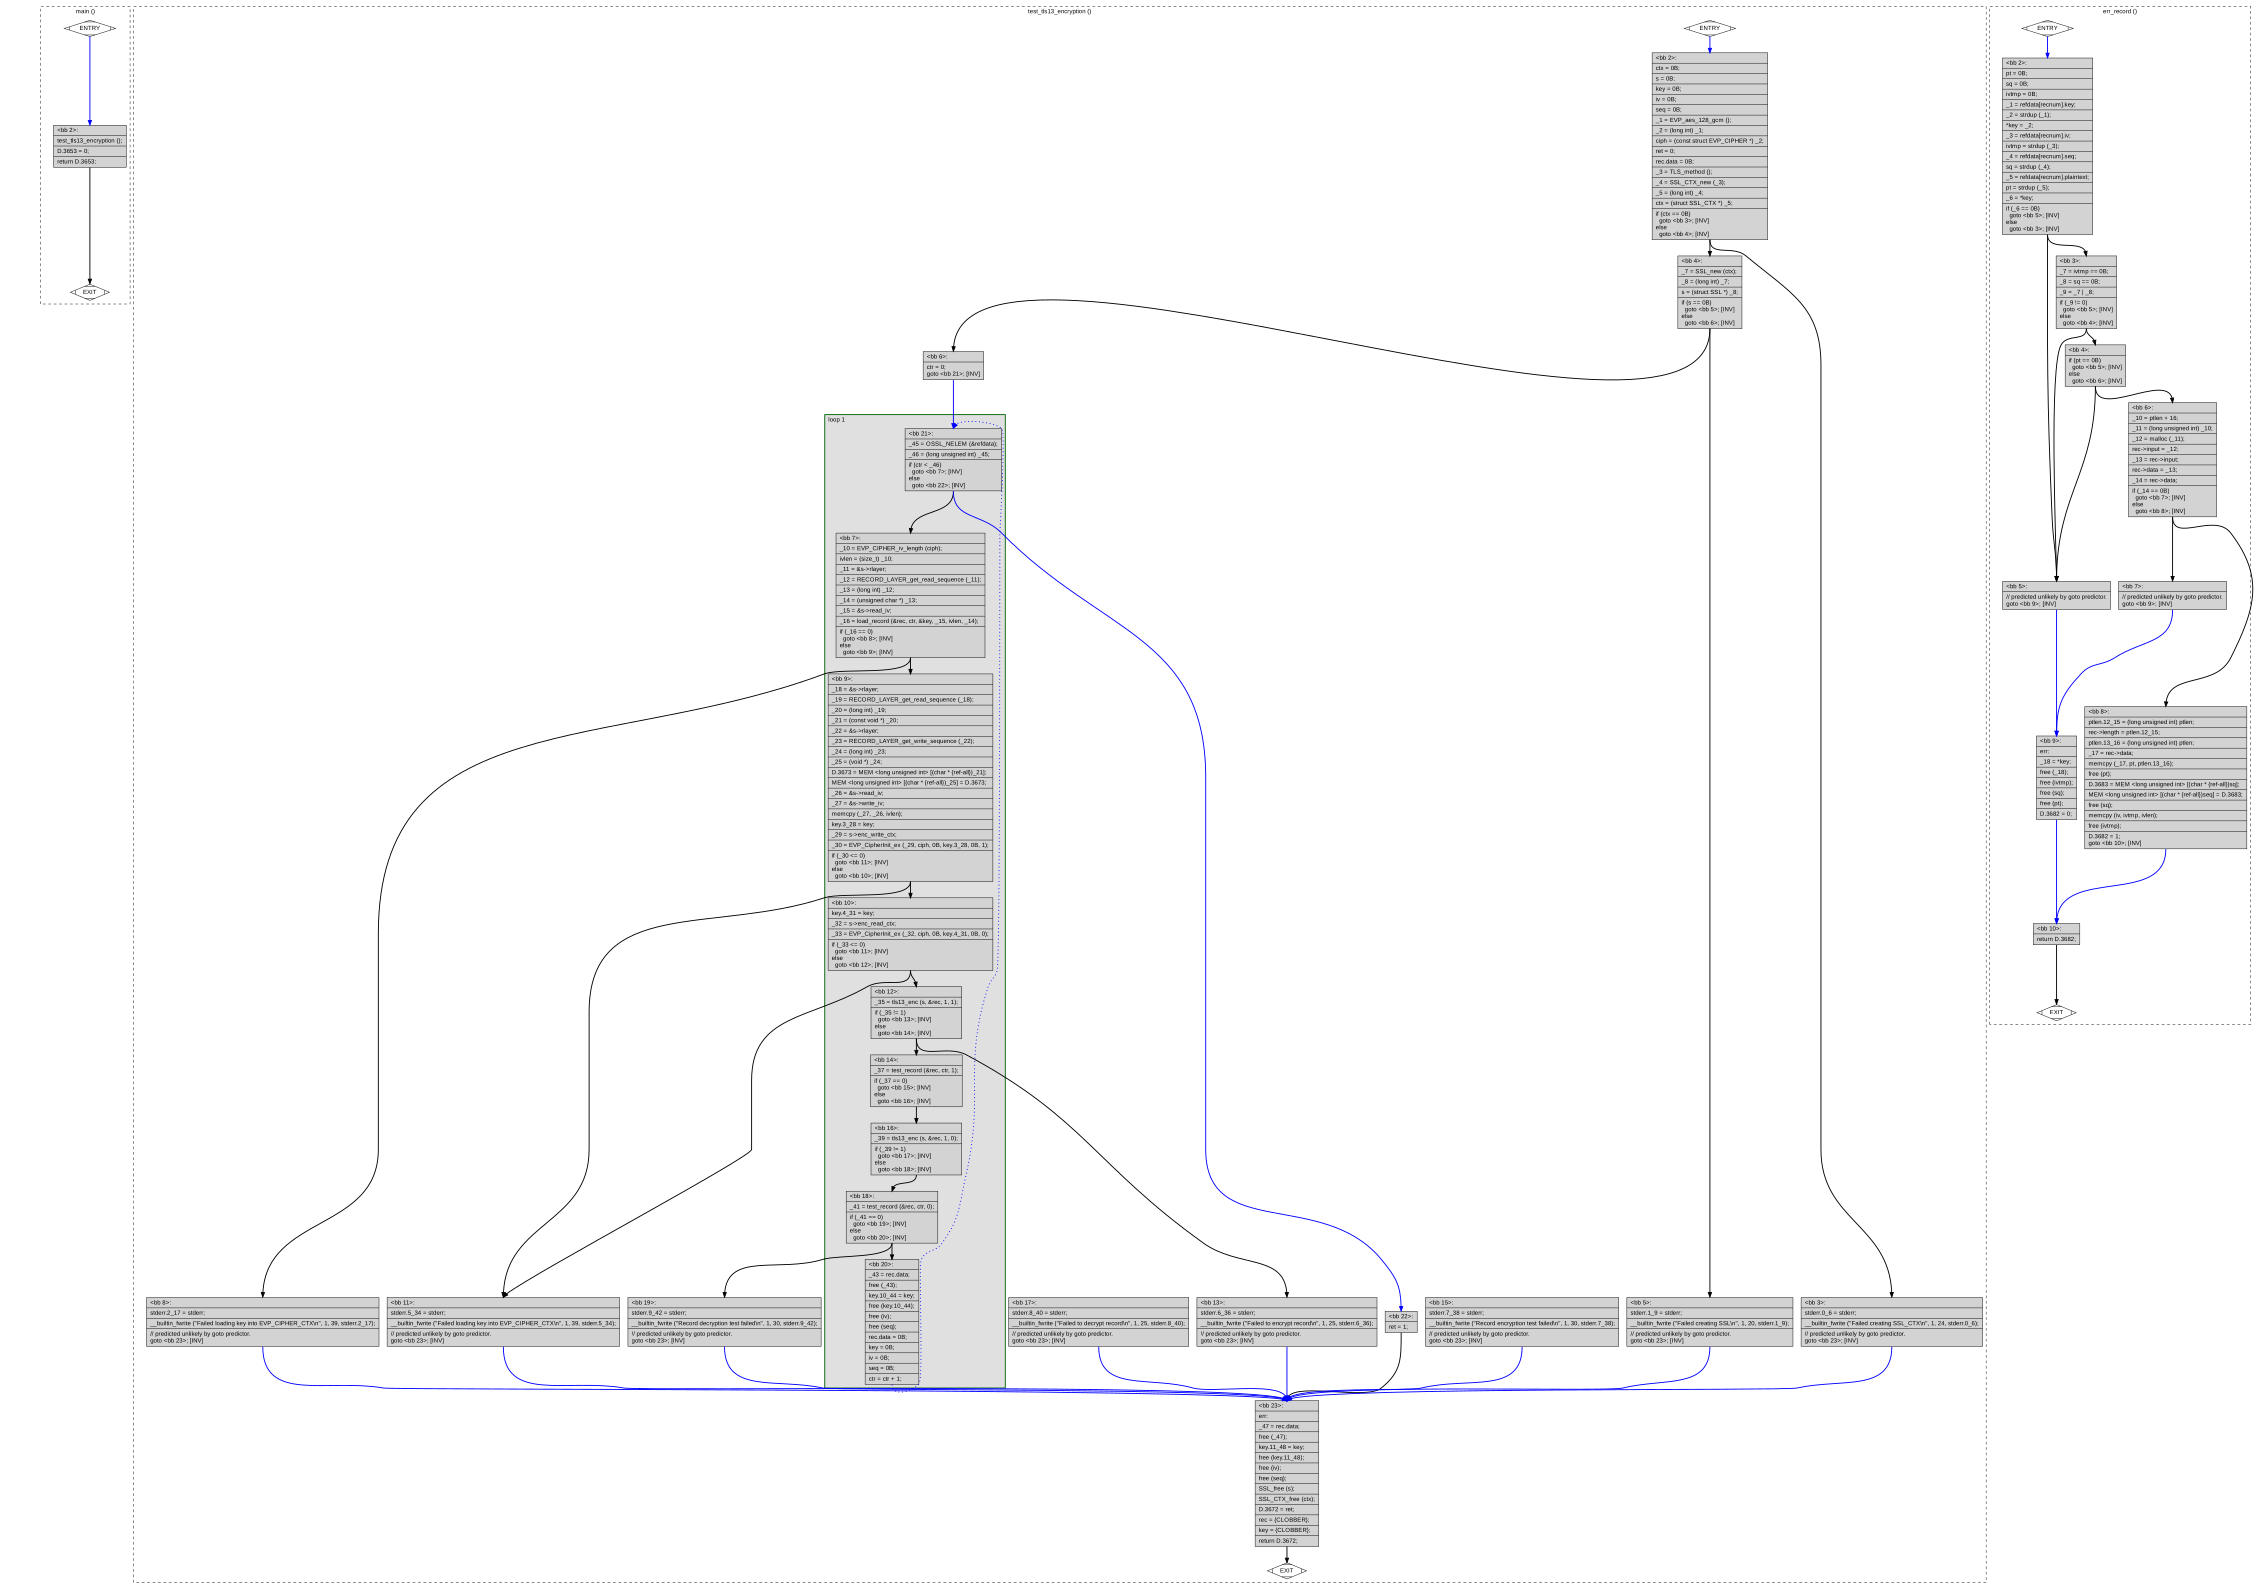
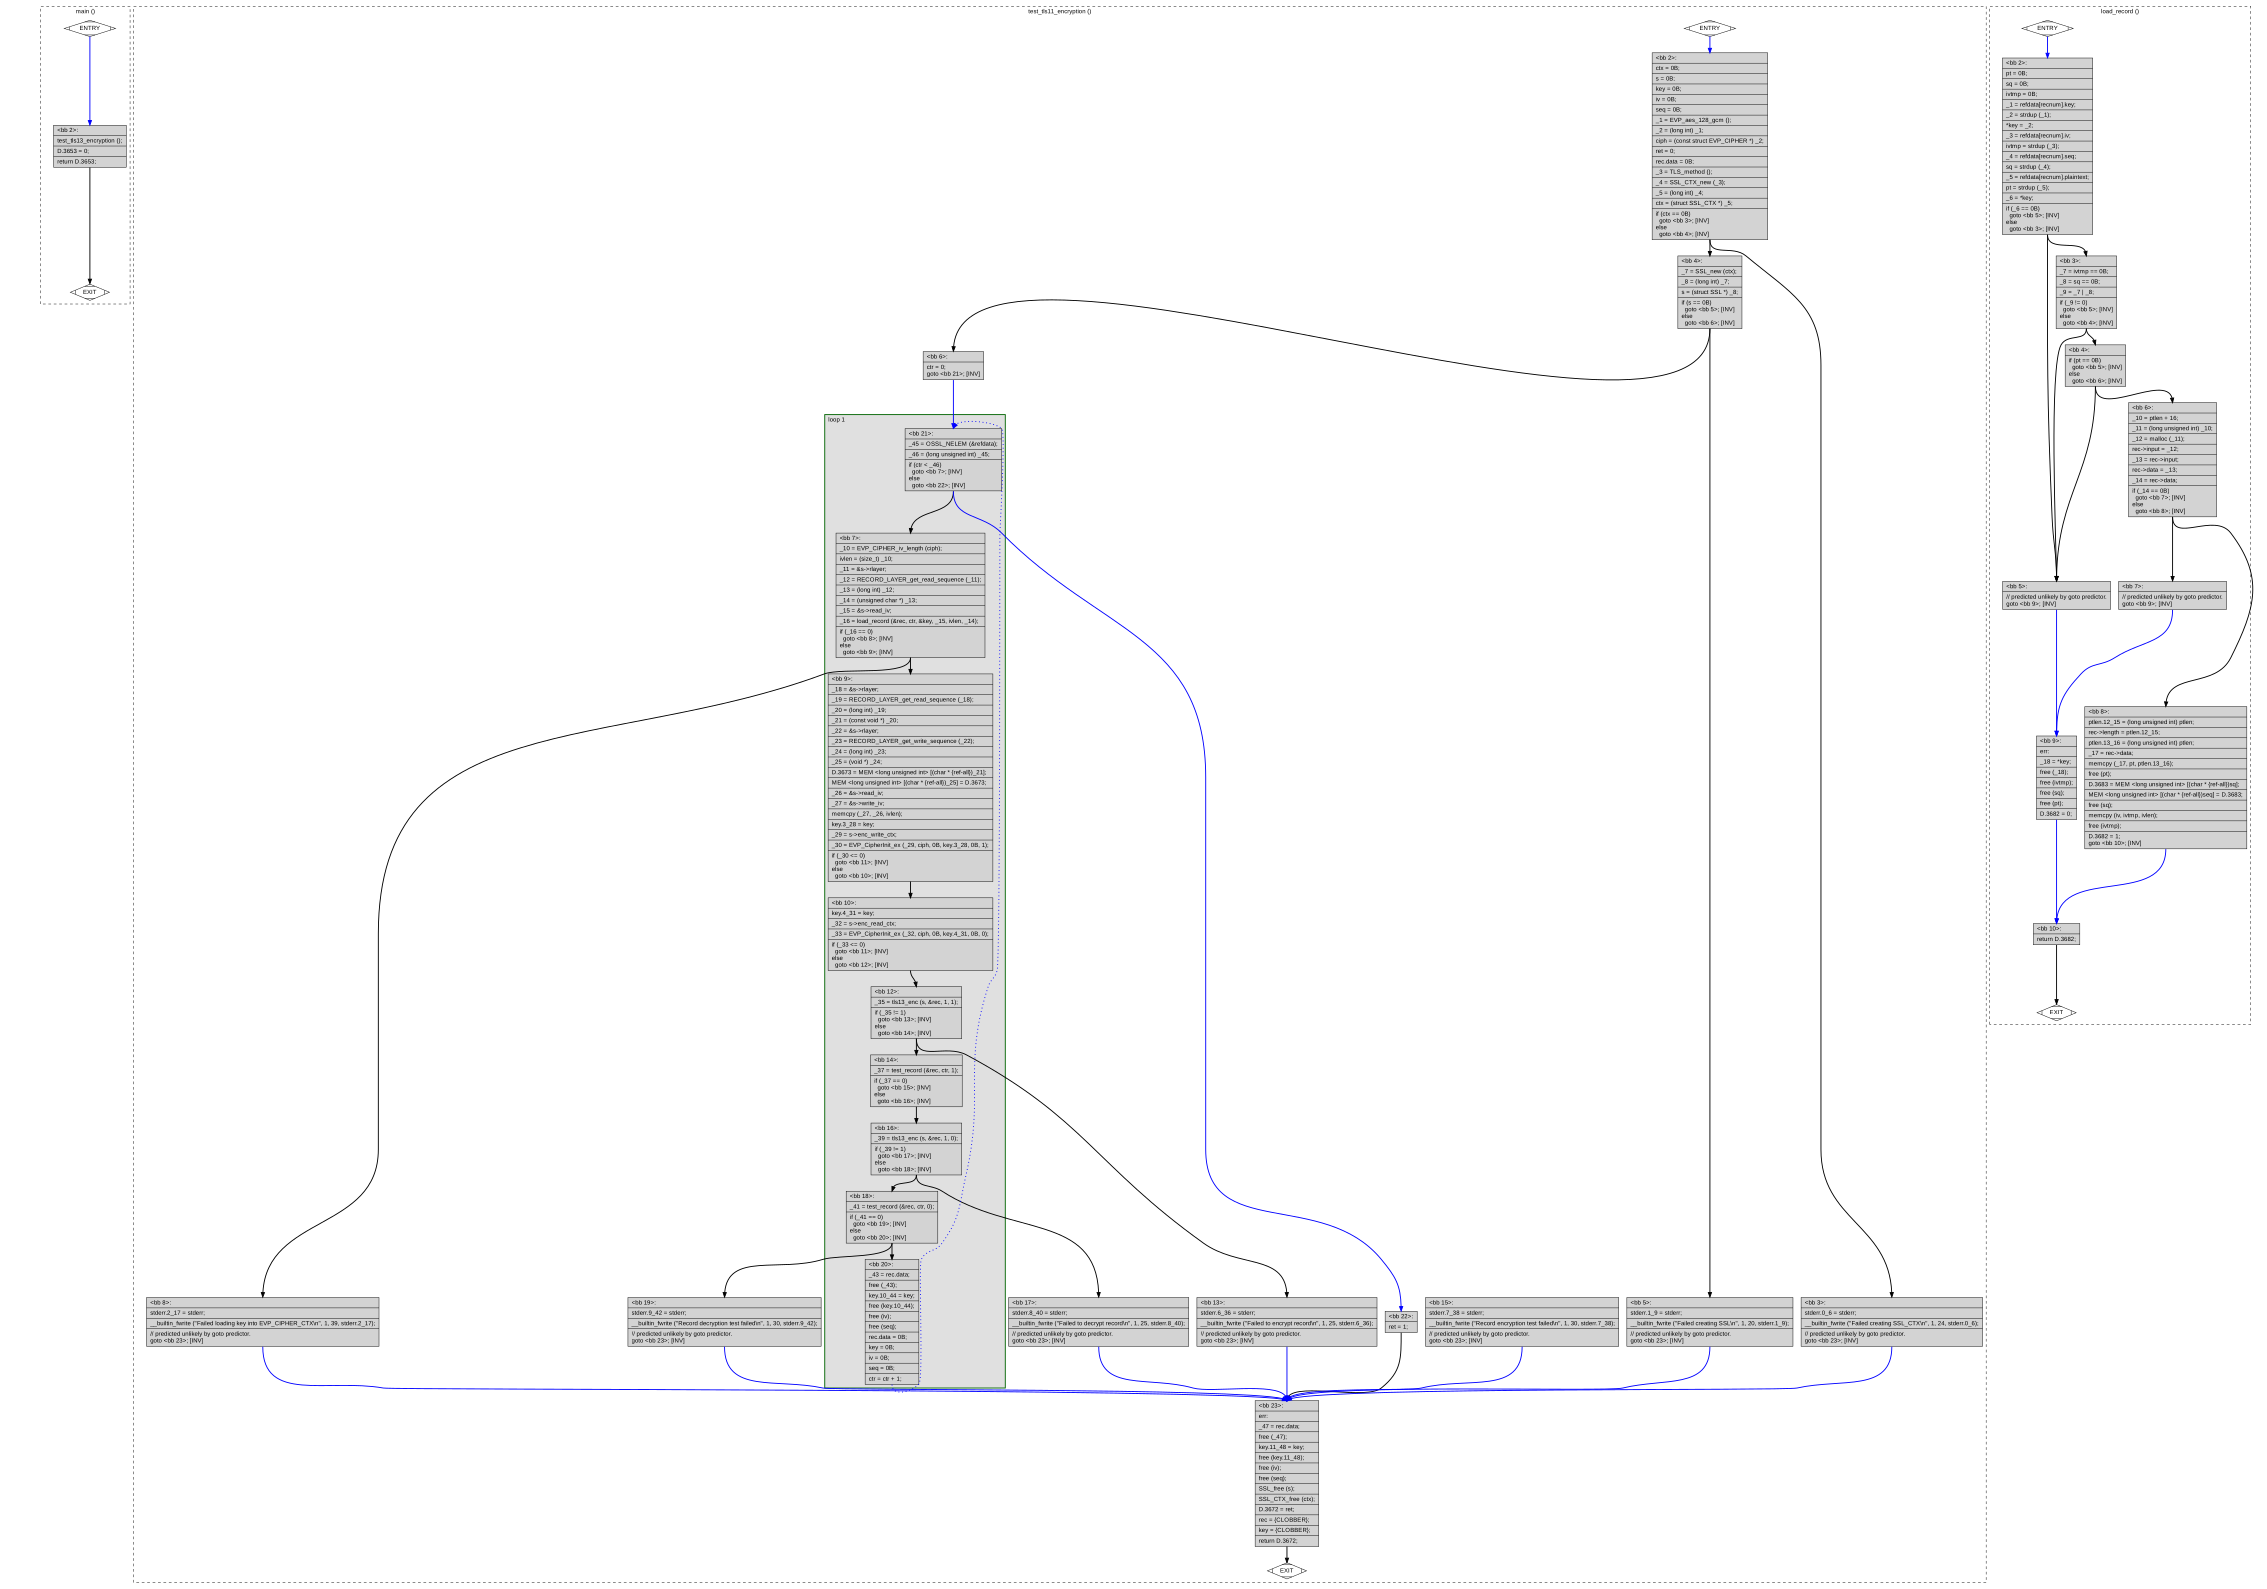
cluster "test_tls13_encryption ()": label "test_tls13_encryption ()" -> "test_tls11_encryption ()"
cluster "err_record ()": label "err_record ()" -> "load_record ()"
edge "<bb 16>:" -> "<bb 17>:": added
node "<bb 11>:": removed
